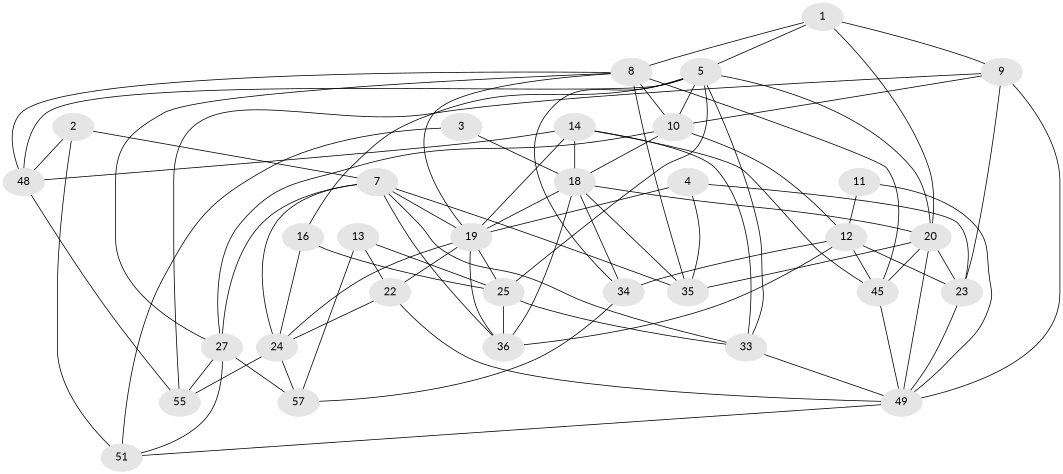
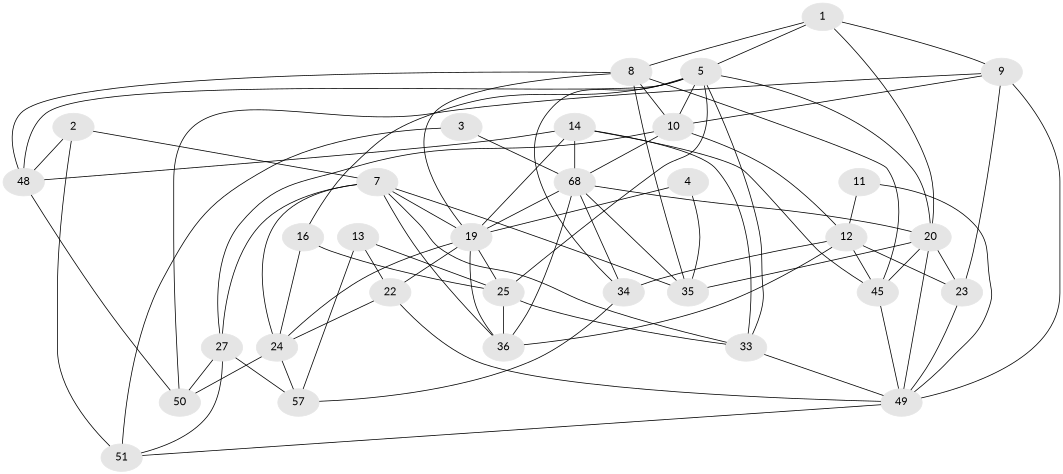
edge "8" -- "27": removed
node "18": label "18" -> "68"
edge "4" -- "23": removed
node "55": label "55" -> "50"
